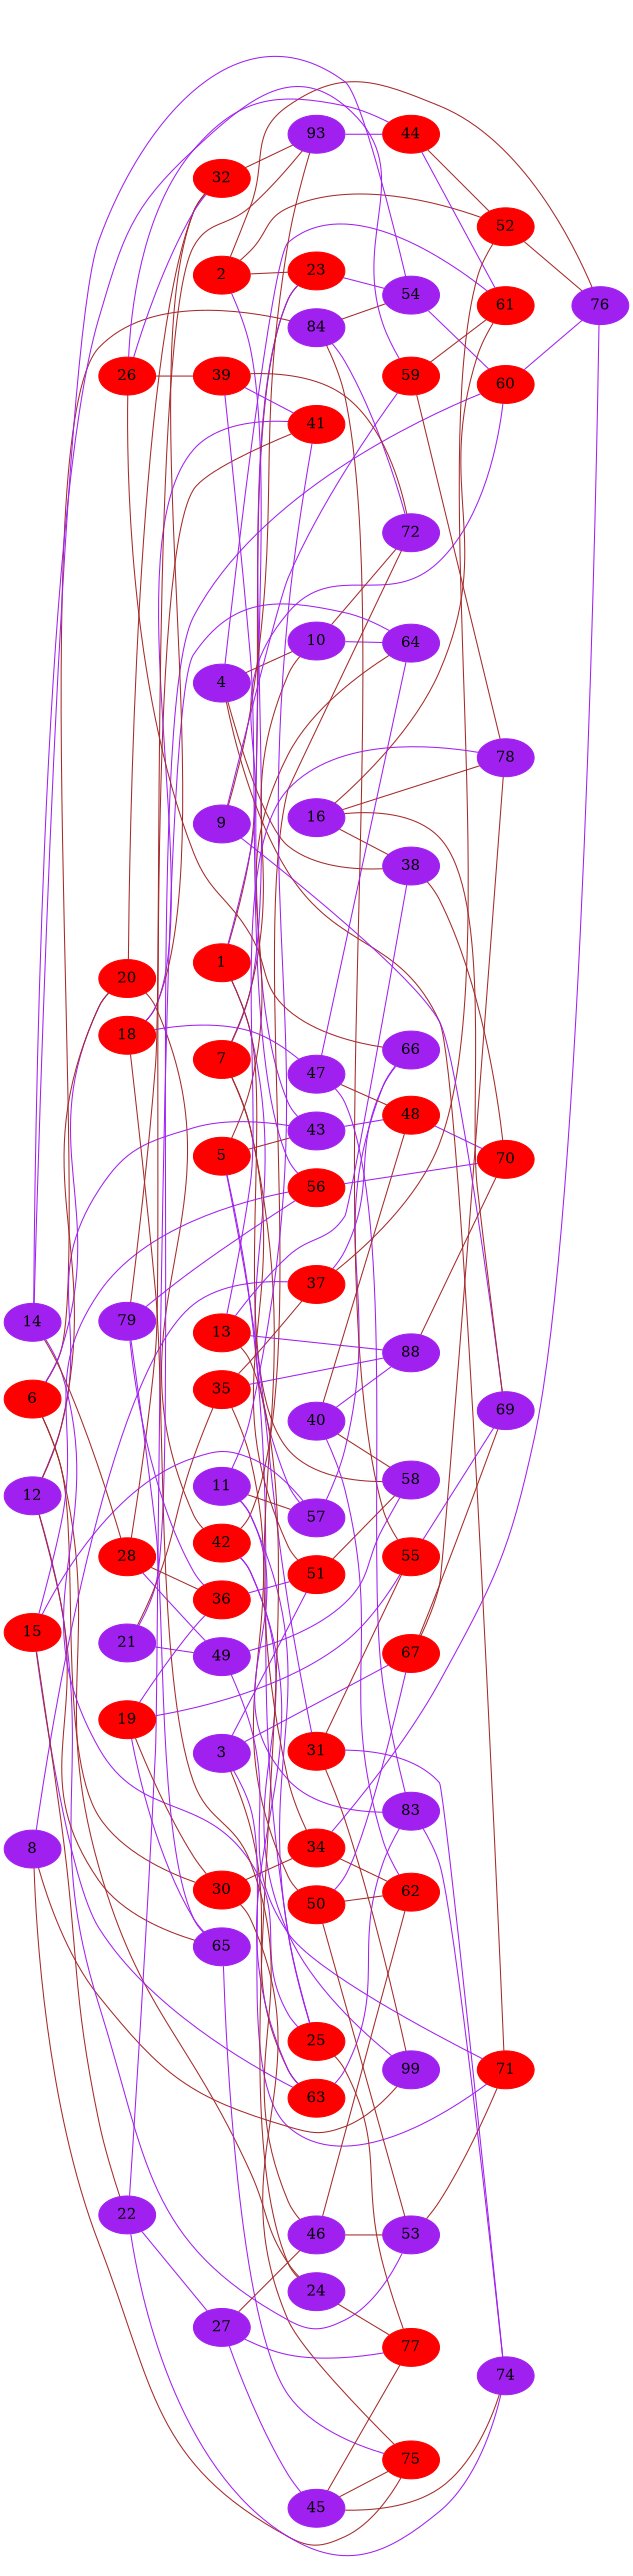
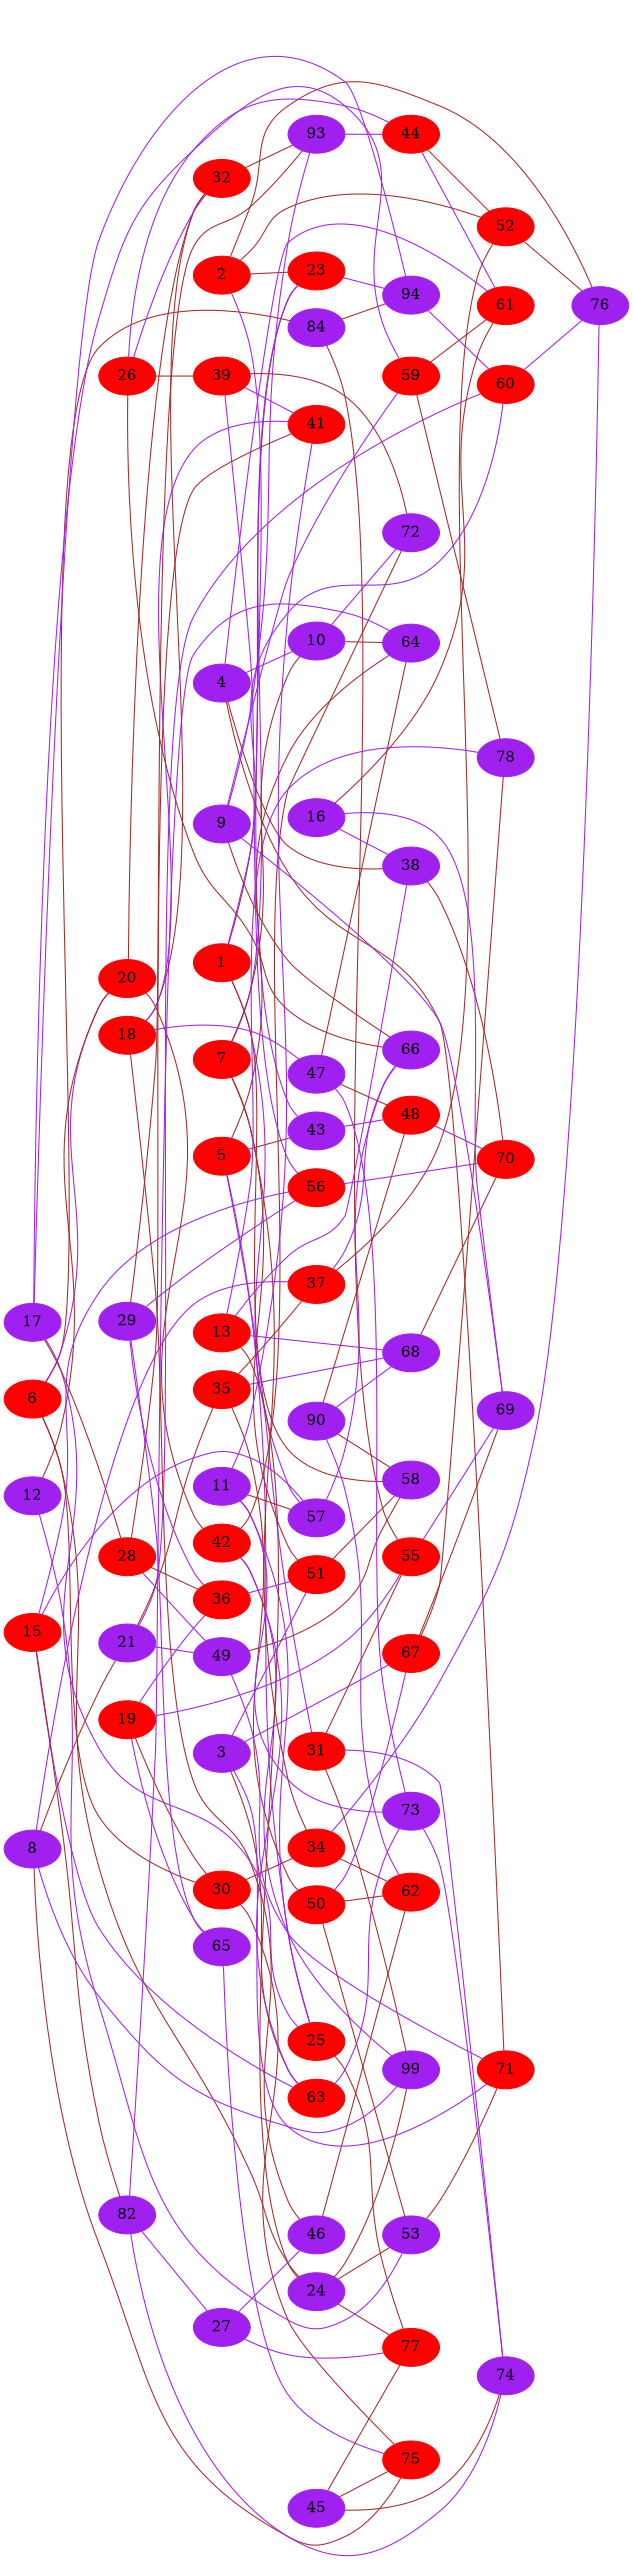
node "54": label "54" -> "94"
edge "84" -- "72": removed
edge "93" -- "9": color brown -> purple
edge "72" -- "10": color brown -> purple
edge "10" -- "64": color purple -> brown
edge "10" -- "4": color brown -> purple
edge "78" -- "16": removed
edge "64" -- "47": color purple -> brown
edge "16" -- "38": color brown -> purple
edge "9" -- "66": added
edge "16" -- "69": color brown -> purple
edge "43" -- "12": removed
node "79": label "79" -> "29"
node "14": label "14" -> "17"
node "88": label "88" -> "68"
node "40": label "40" -> "90"
edge "58" -- "49": color purple -> brown
edge "12" -- "65": removed
edge "21" -- "8": added
node "83": label "83" -> "73"
edge "8" -- "99": color brown -> purple
edge "99" -- "24": added
node "22": label "22" -> "82"
edge "46" -- "53": now "24" -- "53"
edge "46" -- "27": color brown -> purple
edge "27" -- "45": removed
